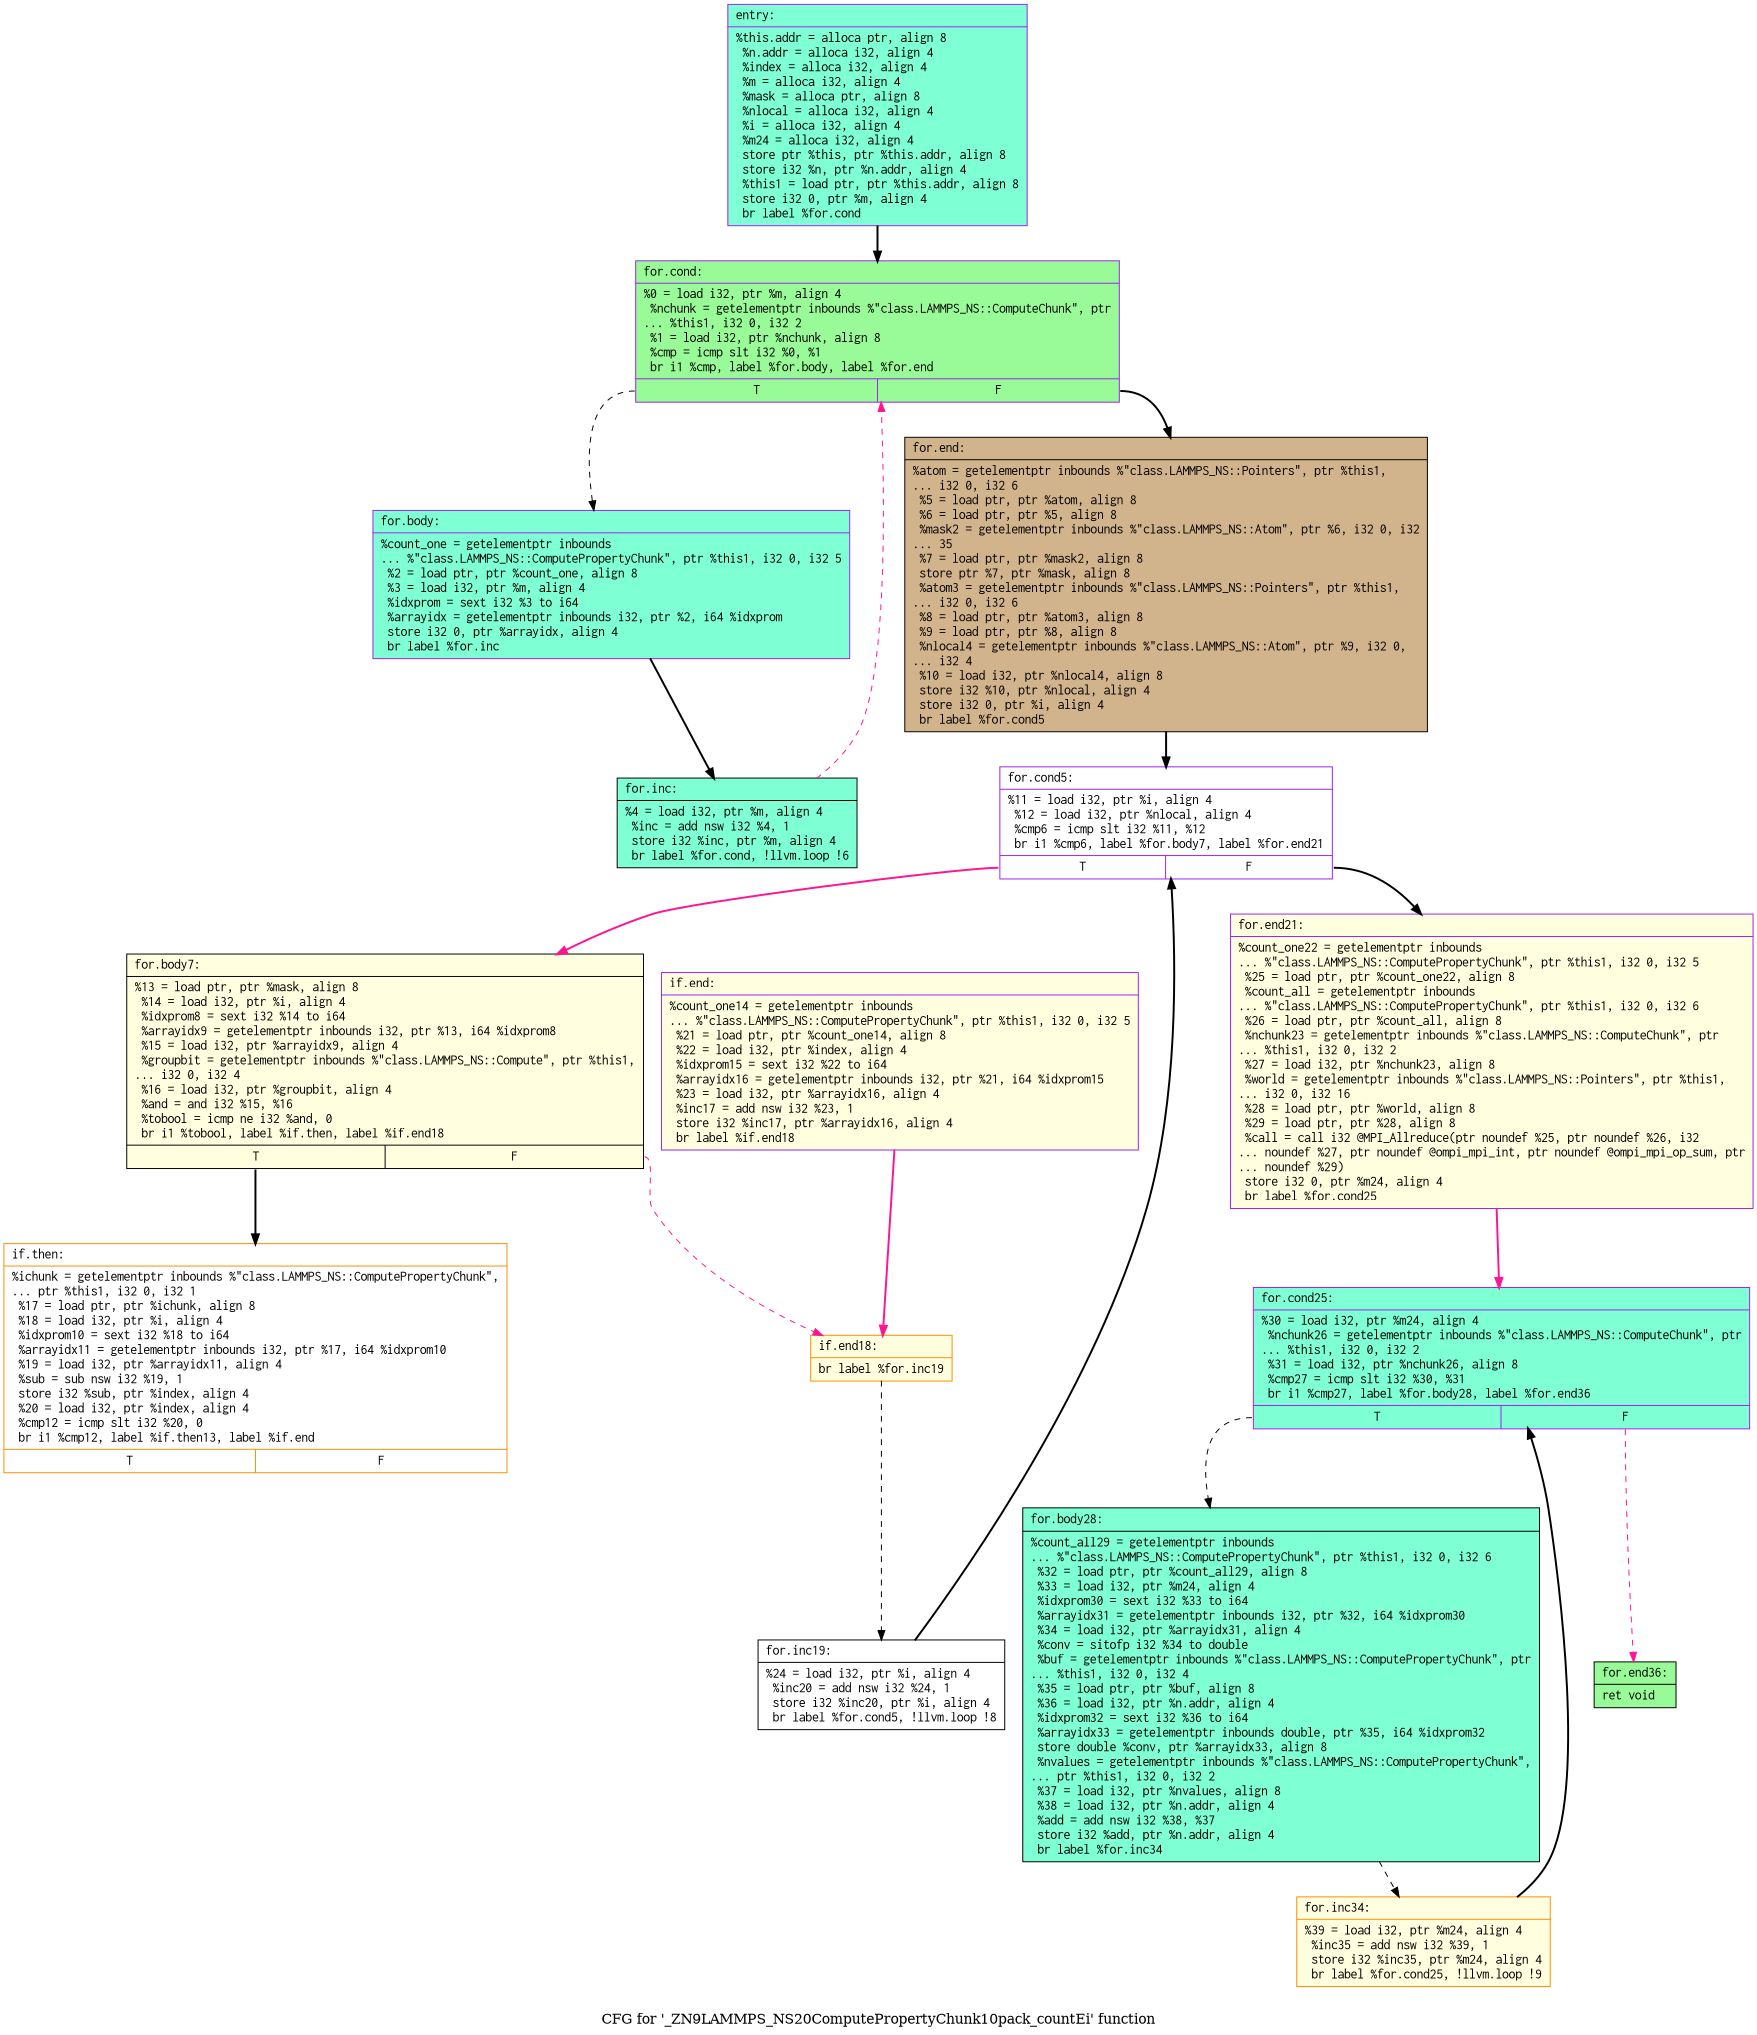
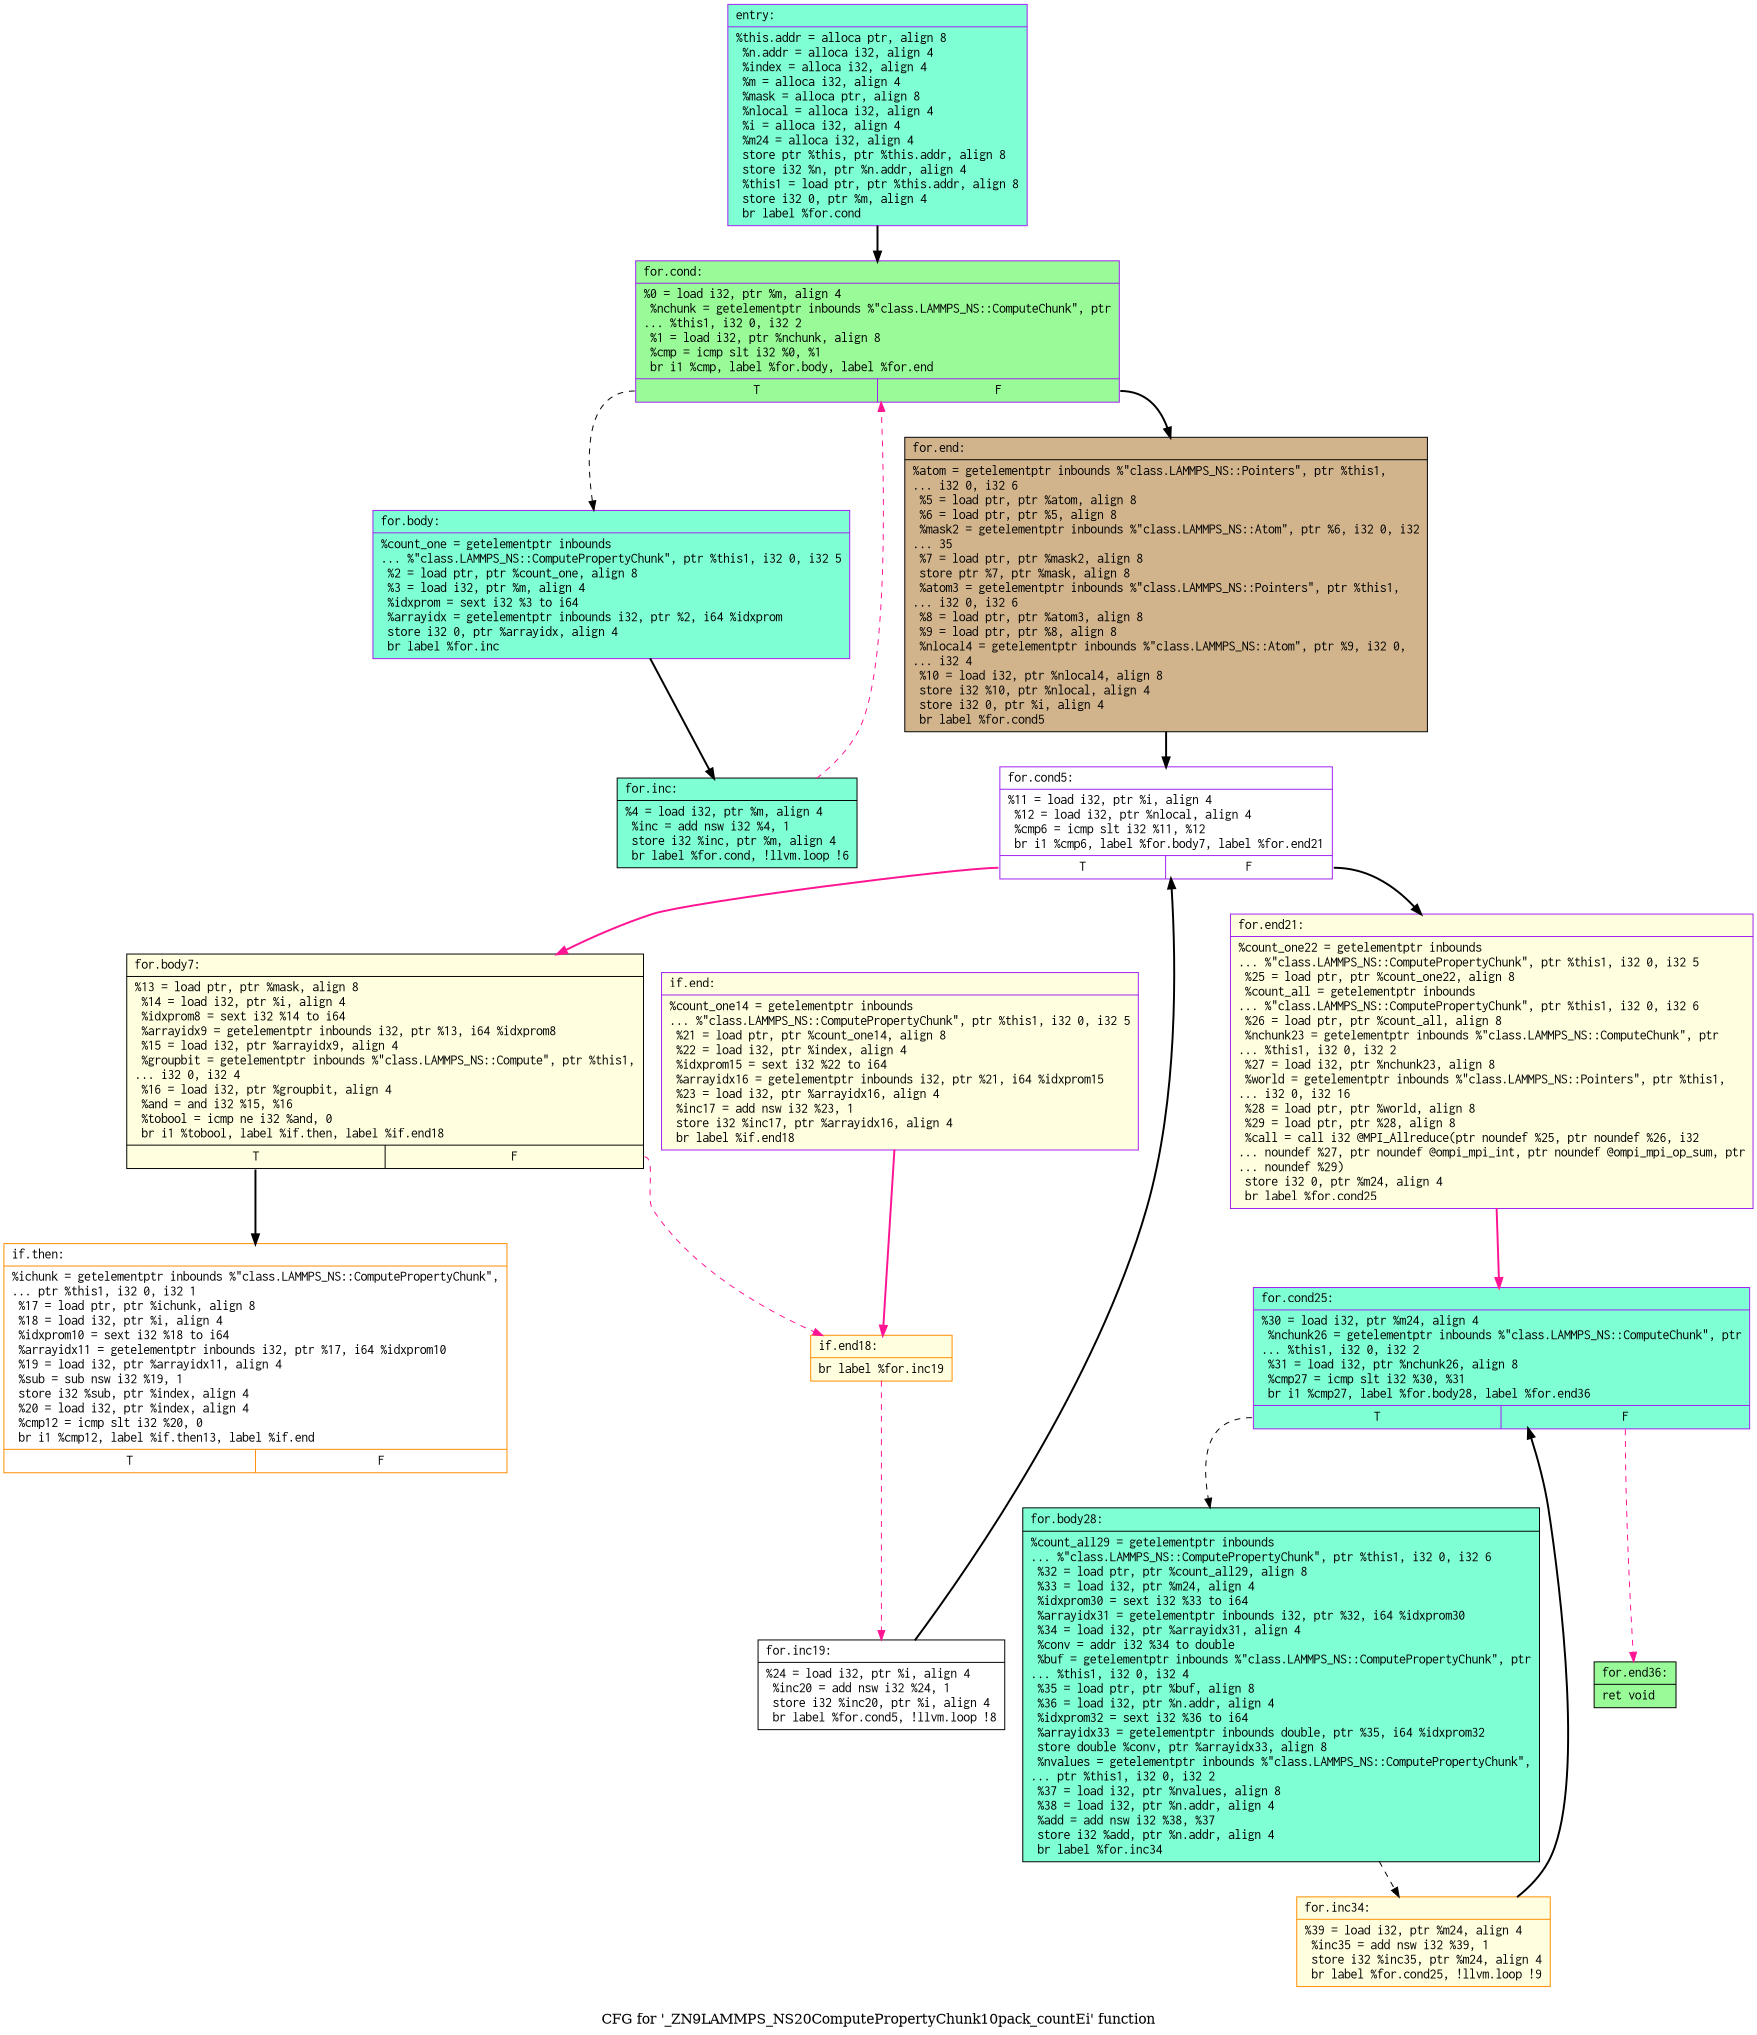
edge "if.end18:" -> "for.inc19:": color black -> deeppink
node "for.body28:": text "%conv = sitofp i32 %34 to double" -> "%conv = addr i32 %34 to double"
